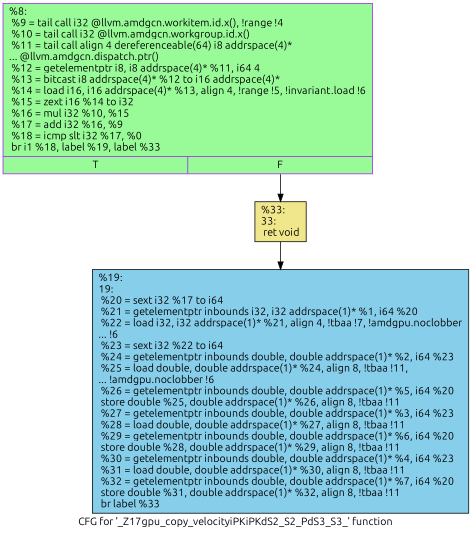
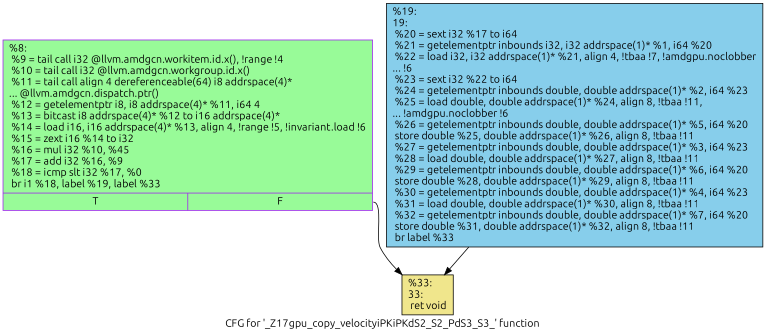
node "%8:": text "%16 = mul i32 %10, %15" -> "%16 = mul i32 %10, %45"
edge "%33:" -> "%19:": reversed
